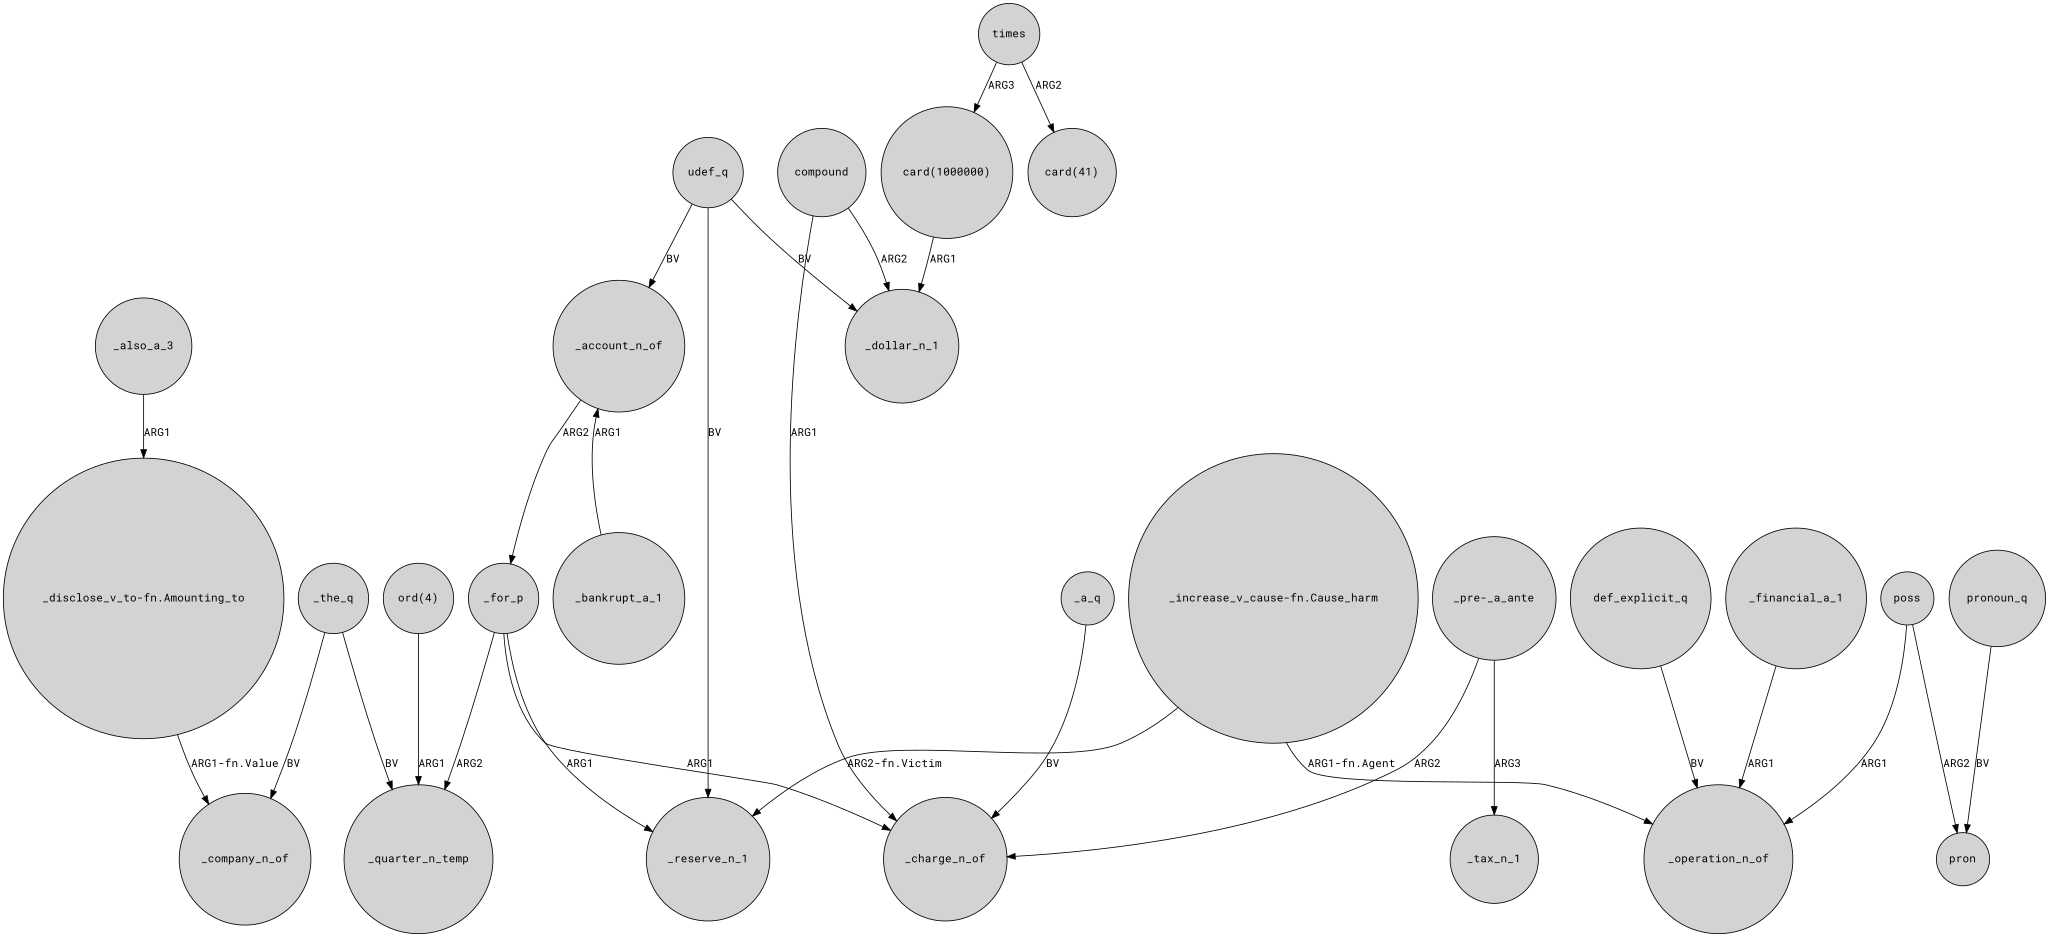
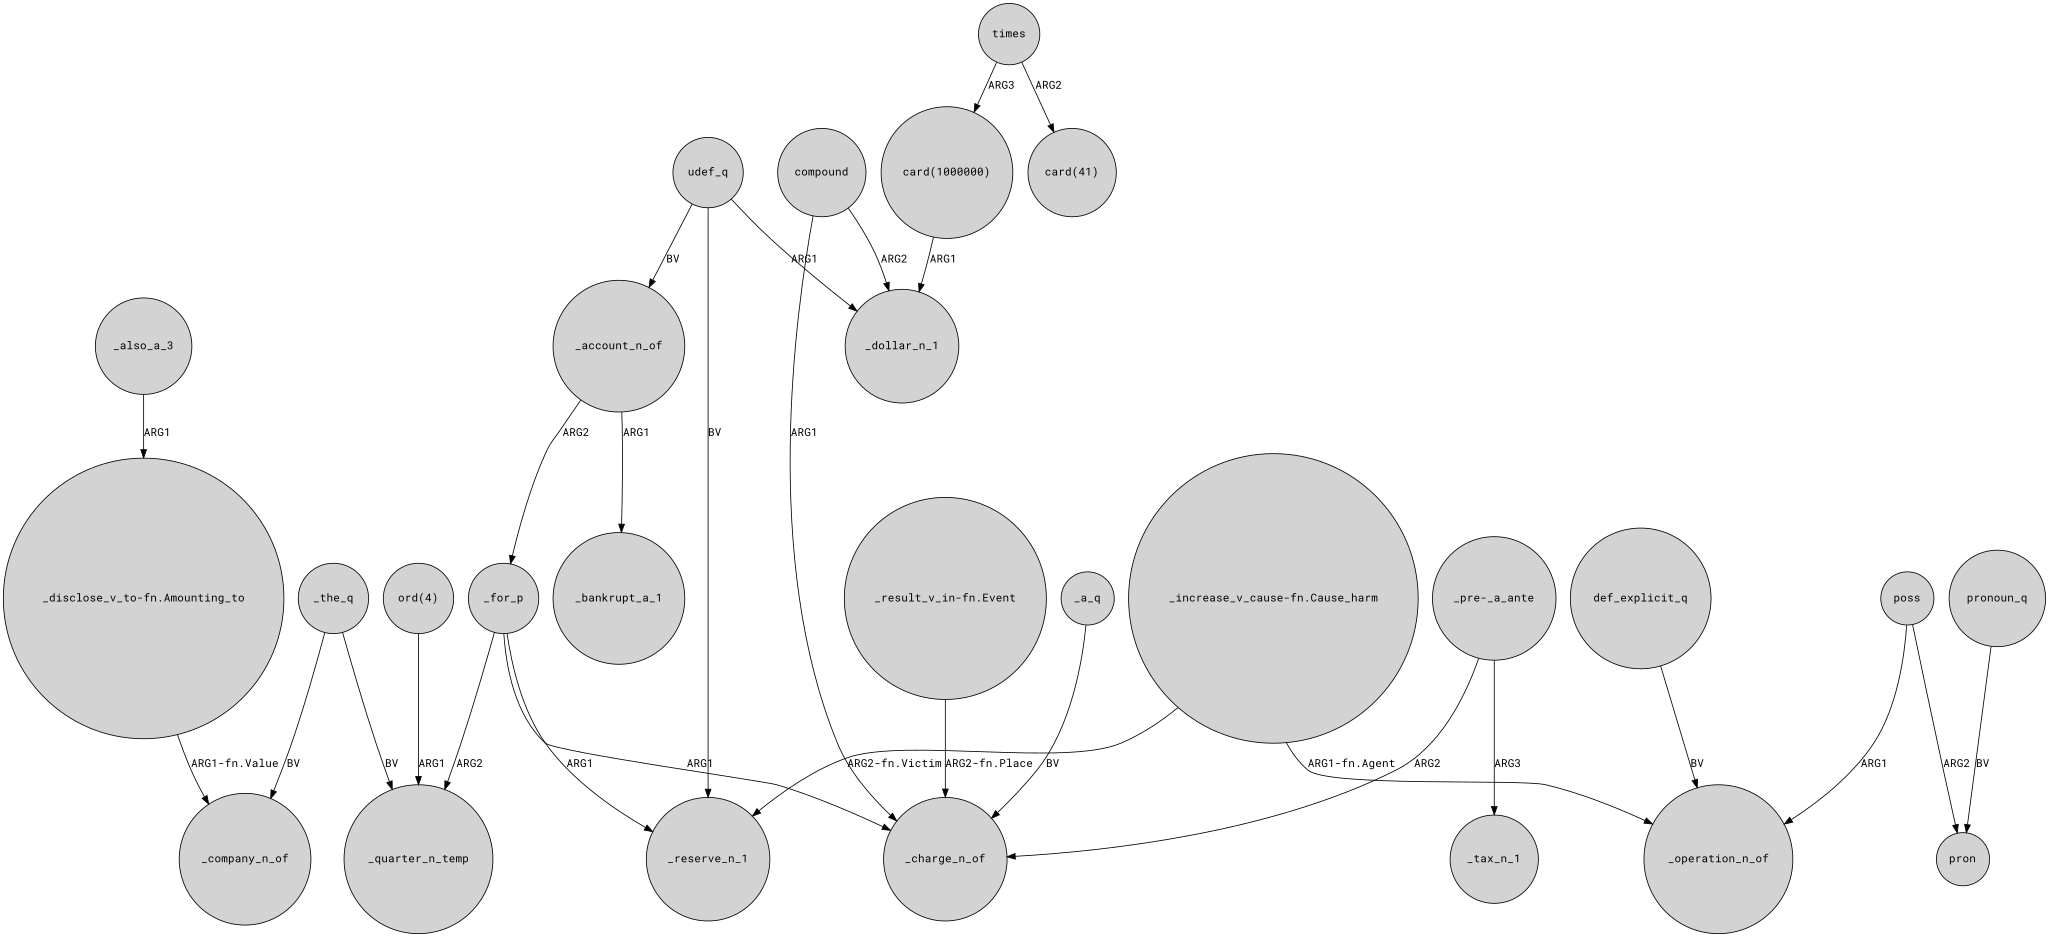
edge "udef_q" -> "_dollar_n_1": label "BV" -> "ARG1"
edge "_bankrupt_a_1" -> "_account_n_of": reversed
node "_result_v_in-fn.Event": added
node "_financial_a_1": removed
